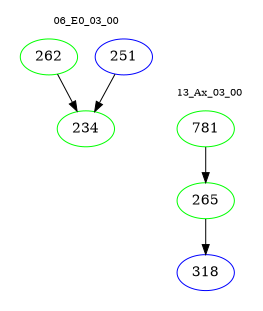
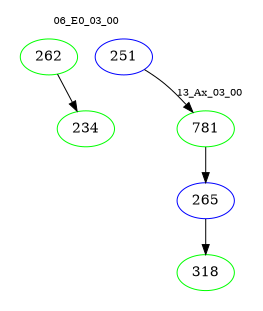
edge "251" -> "234": now "251" -> "781"
node "265": color green -> blue
node "318": color blue -> green
